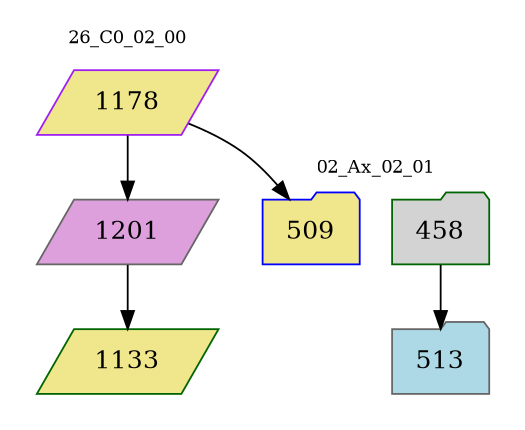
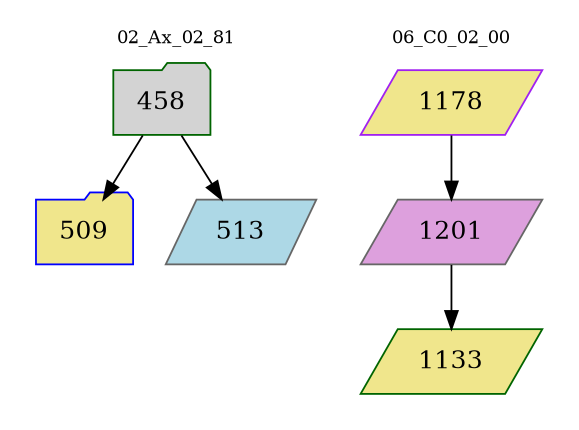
cluster "26_C0_02_00": label "26_C0_02_00" -> "06_C0_02_00"
edge "1178" -> "509": now "458" -> "509"
cluster "02_Ax_02_01": label "02_Ax_02_01" -> "02_Ax_02_81"
node "513": shape folder -> parallelogram
